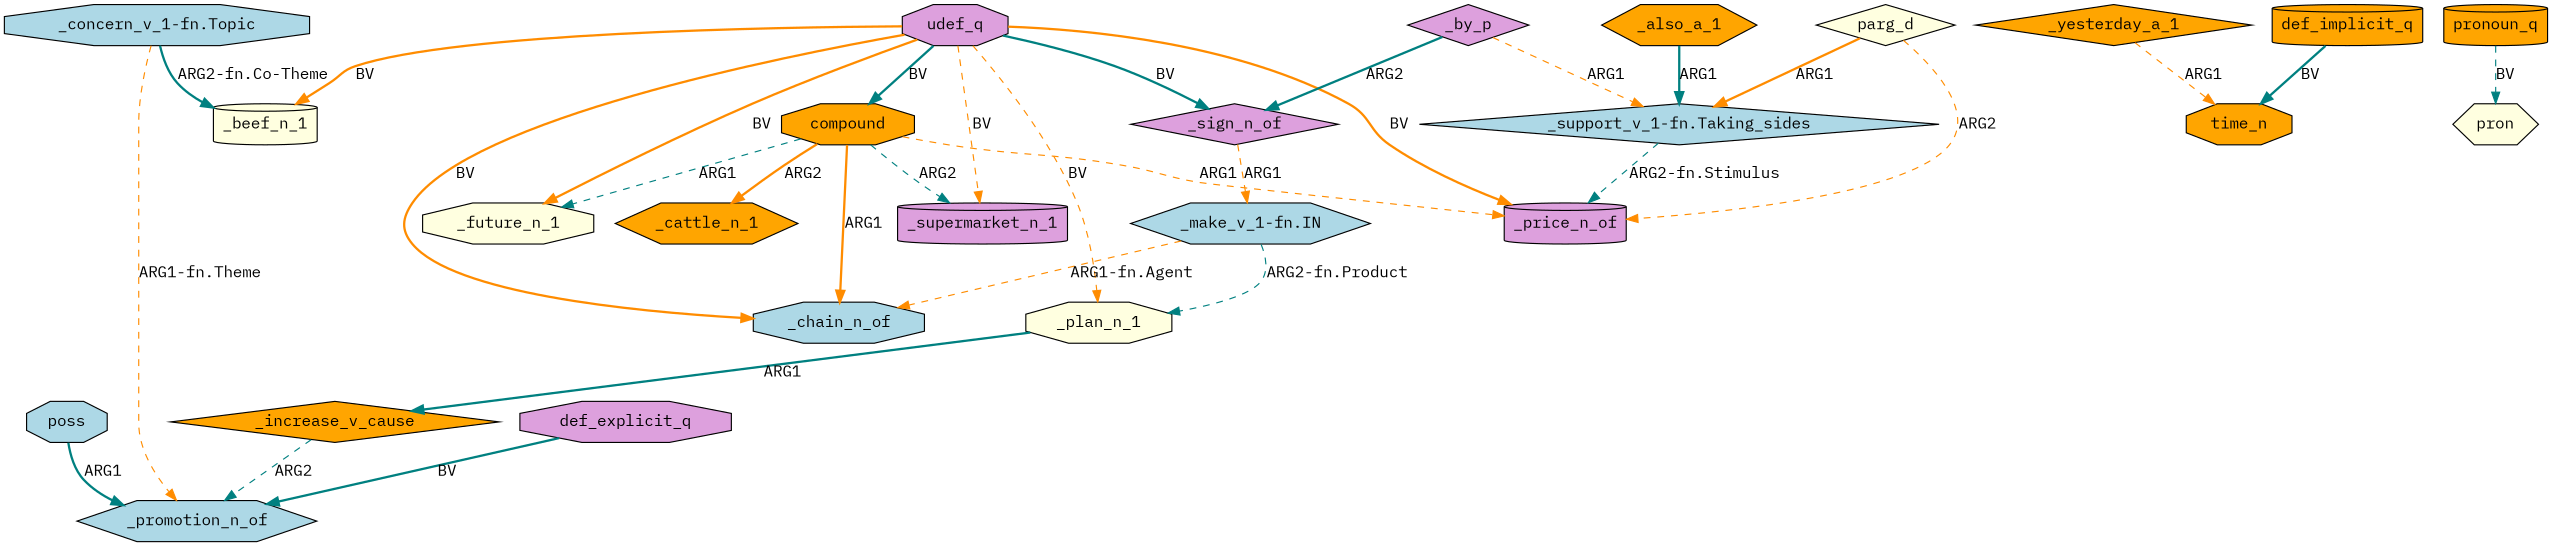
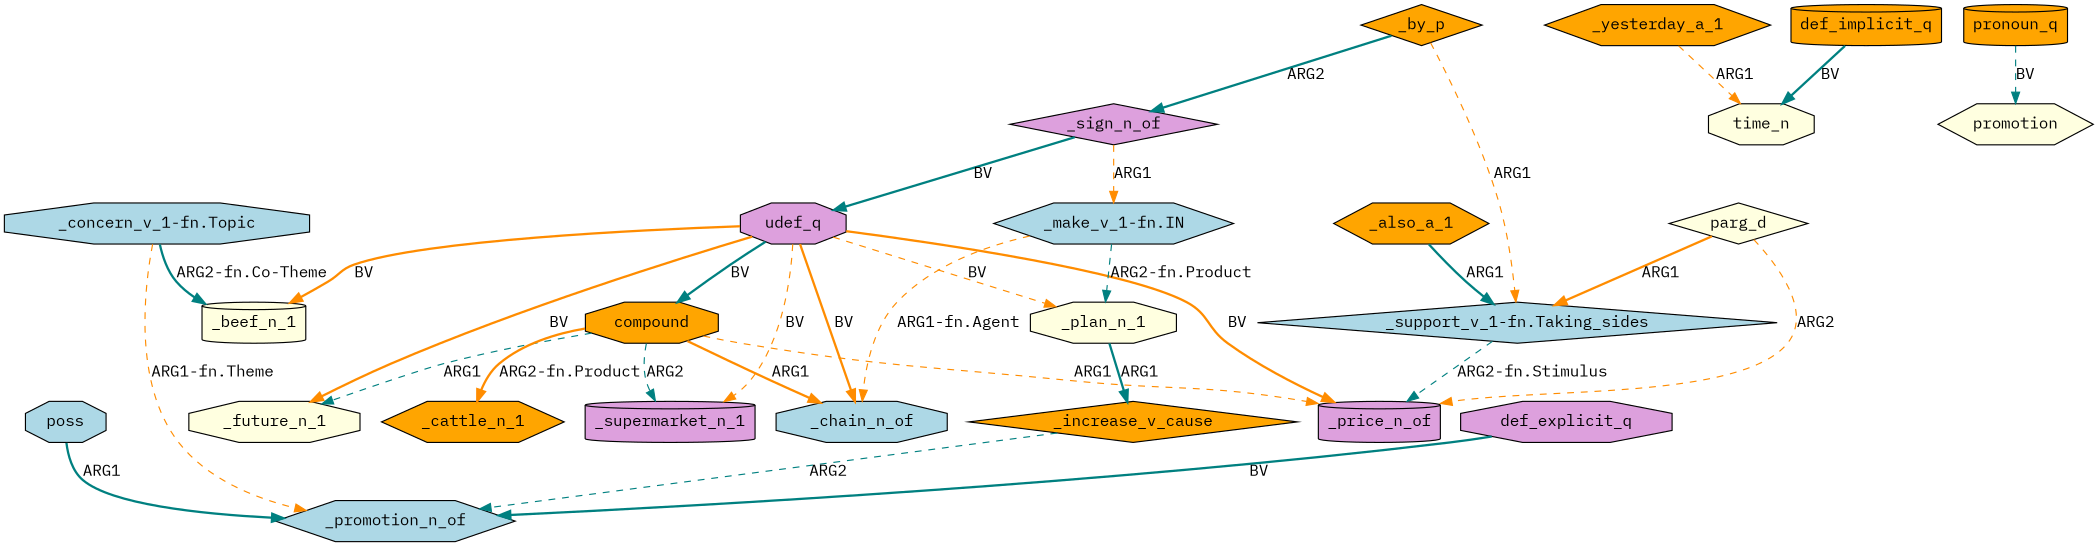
node "_by_p": fillcolor plum -> orange
node "_yesterday_a_1": shape diamond -> hexagon
edge "udef_q" -> "_sign_n_of": reversed
node "time_n": fillcolor orange -> lightyellow
node "pron": label "pron" -> "promotion"
edge "compound" -> "_cattle_n_1": label "ARG2" -> "ARG2-fn.Product"
